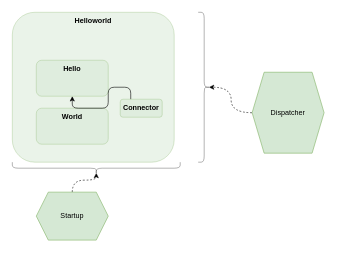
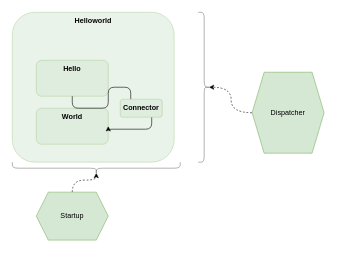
edge "Connector" -> "Hello": arrowhead classic -> none
edge "Connector" -> "World": added
